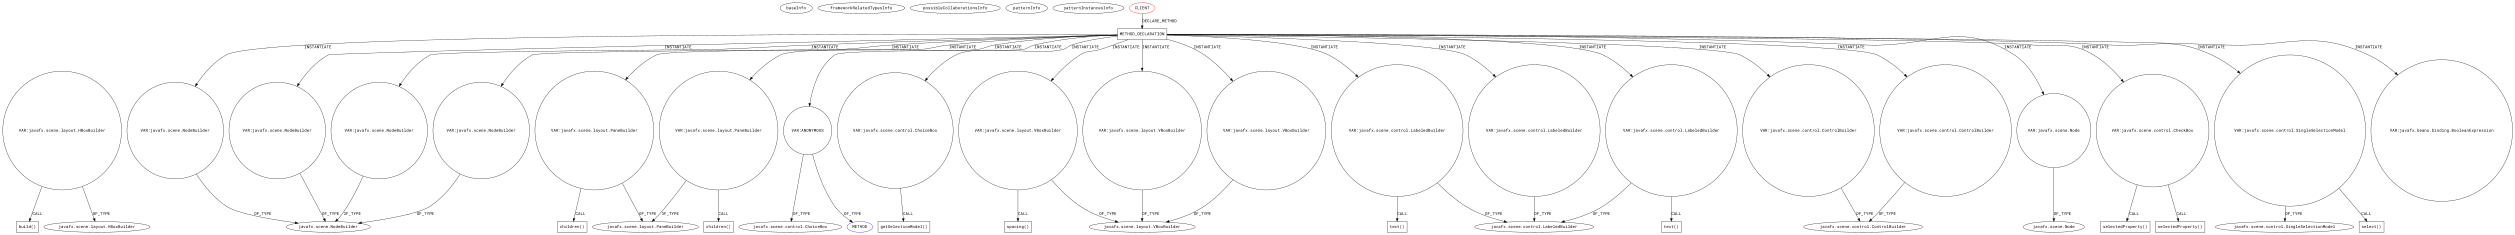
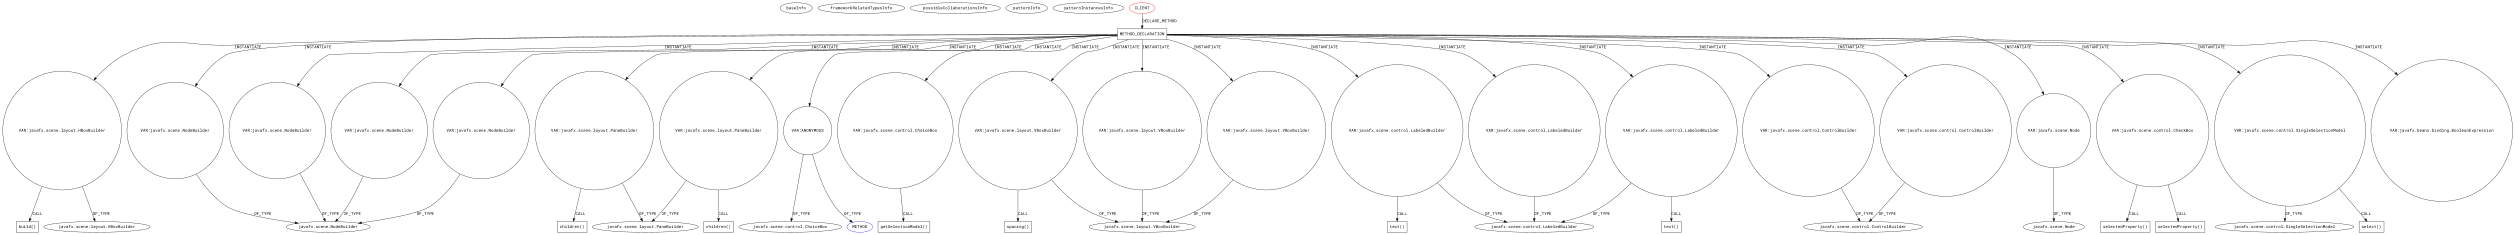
edge "METHOD_DECLARATION" -> "VAR:javafx.scene.layout.HBoxBuilder": added, label "INSTANTIATE"
